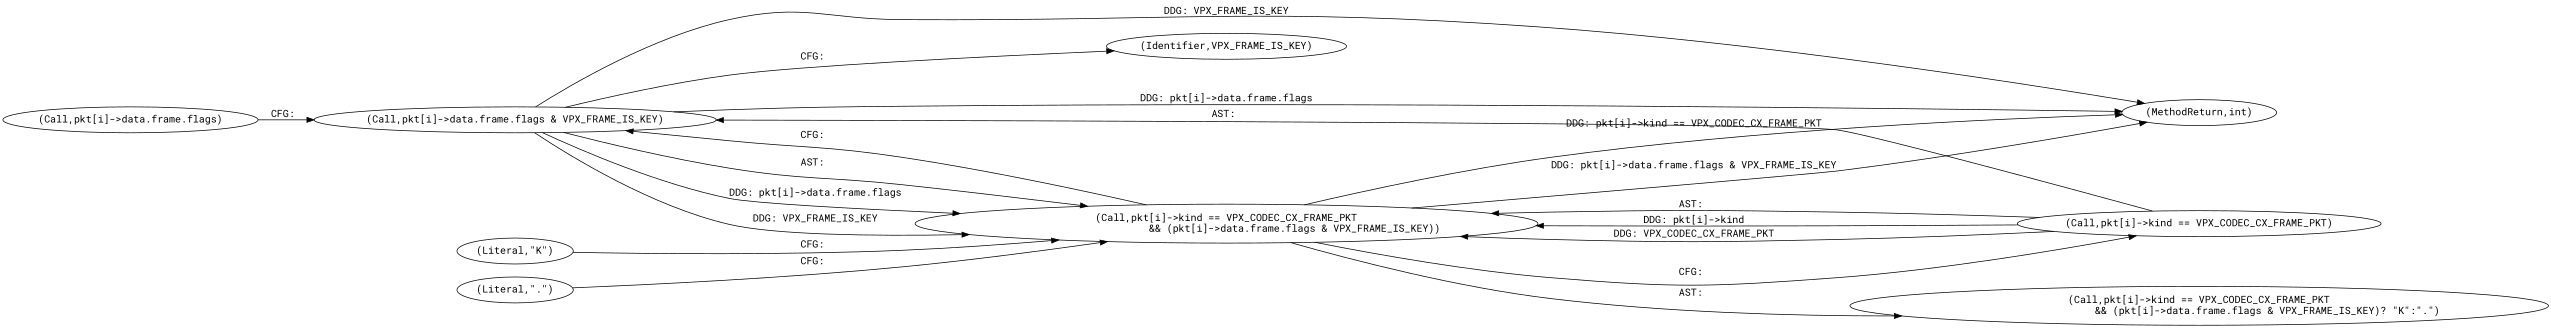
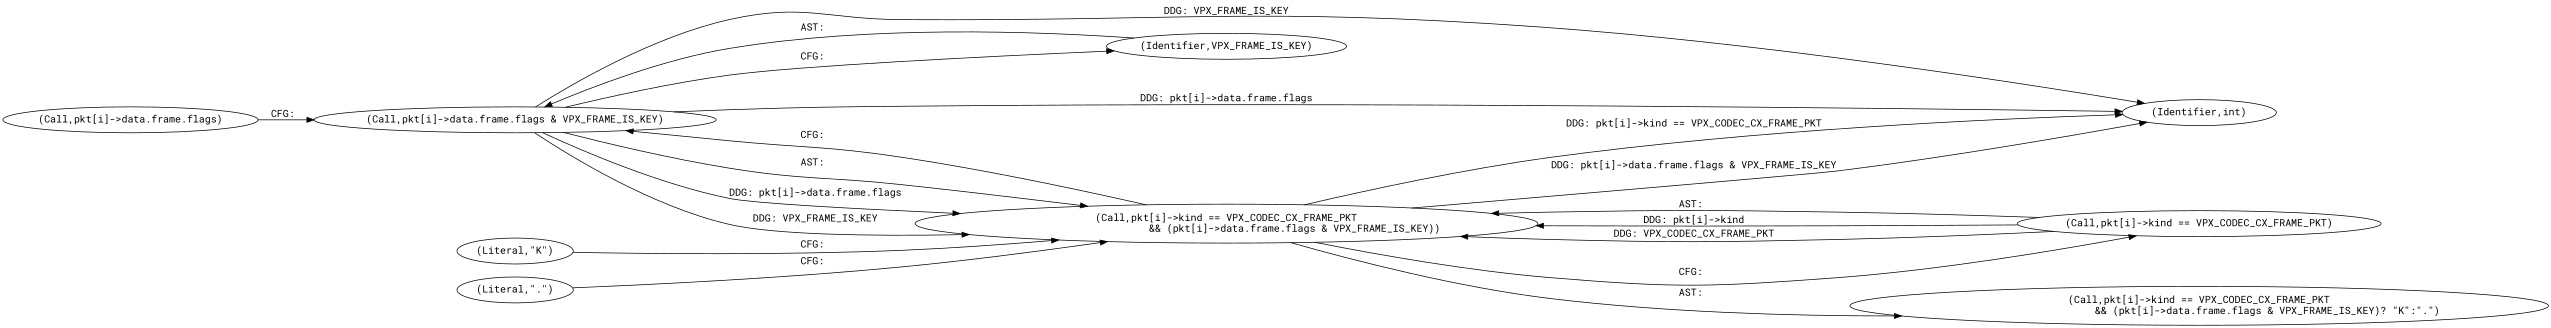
node "(MethodReturn,int)": label "(MethodReturn,int)" -> "(Identifier,int)"
edge "(Call,pkt[i]->kind == VPX_CODEC_CX_FRAME_PKT)" -> "(Call,pkt[i]->data.frame.flags & VPX_FRAME_IS_KEY)": now "(Identifier,VPX_FRAME_IS_KEY)" -> "(Call,pkt[i]->data.frame.flags & VPX_FRAME_IS_KEY)"
